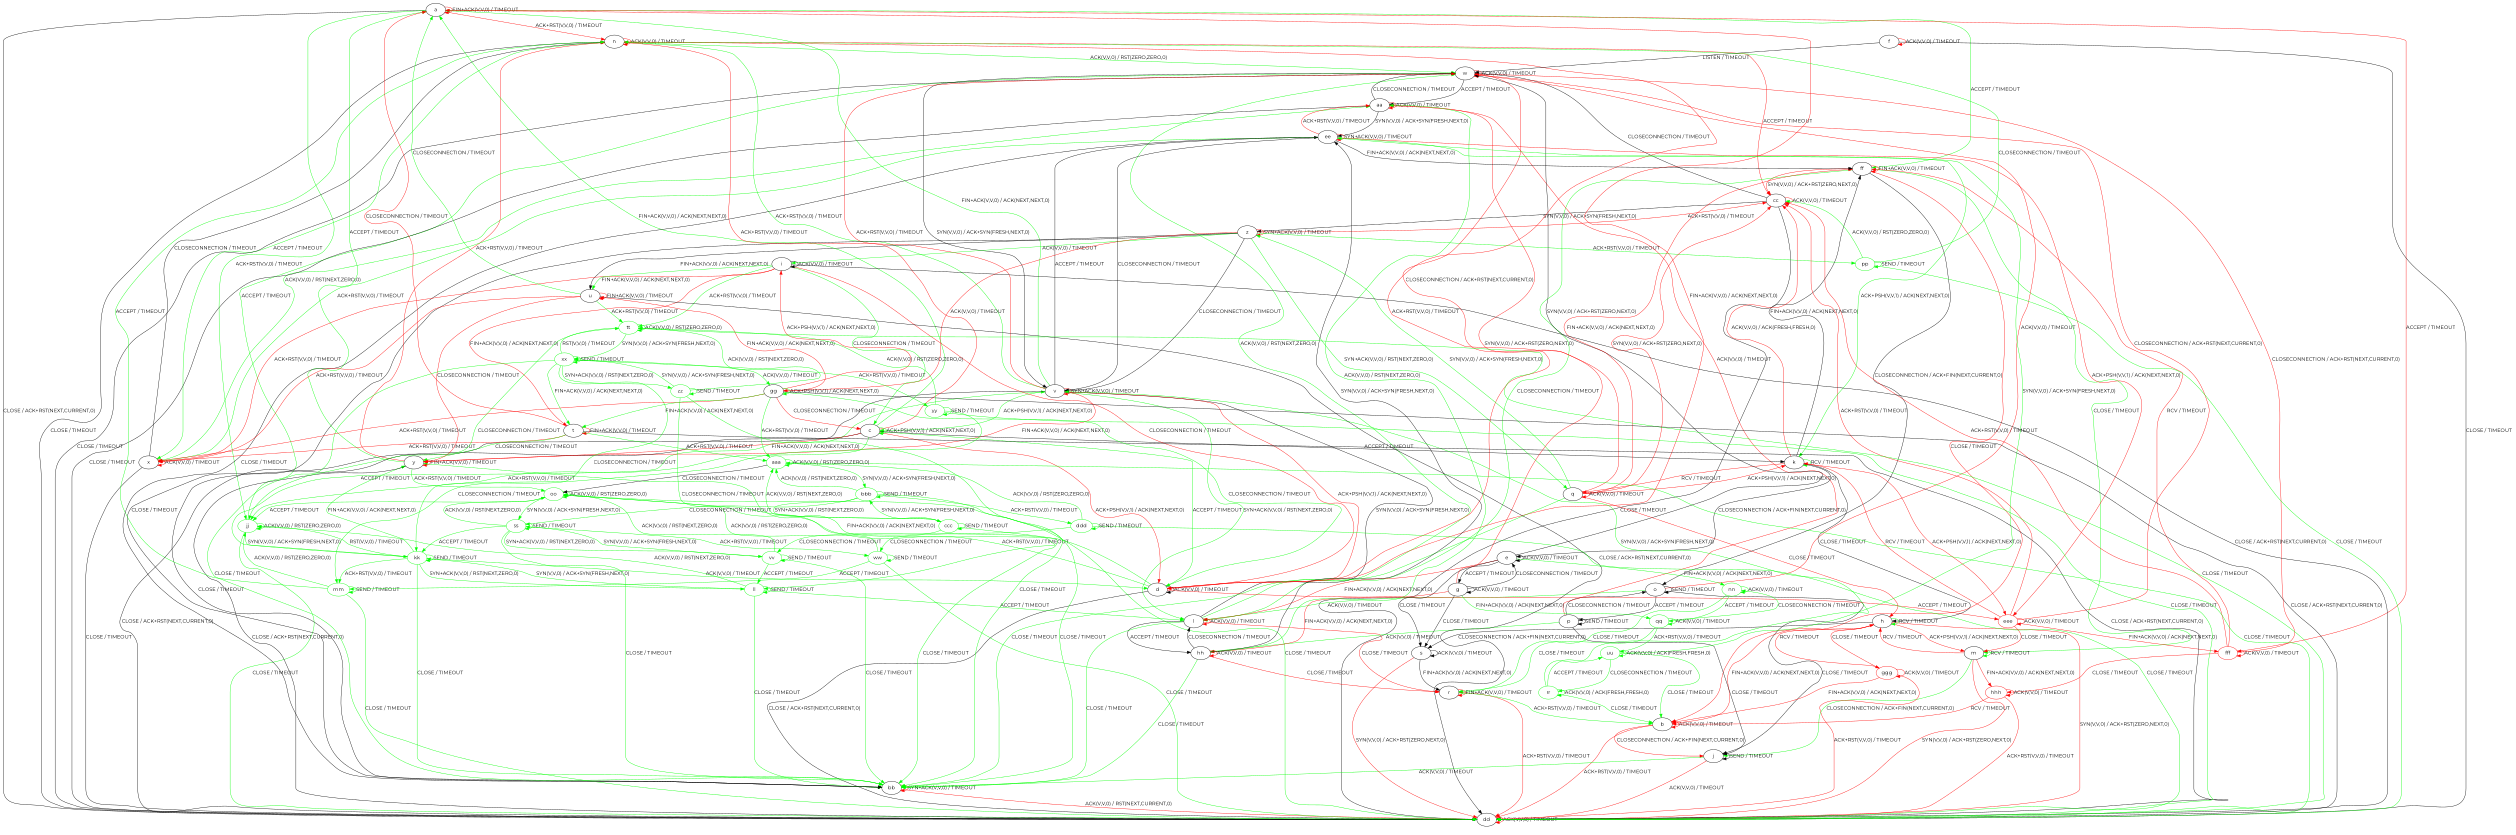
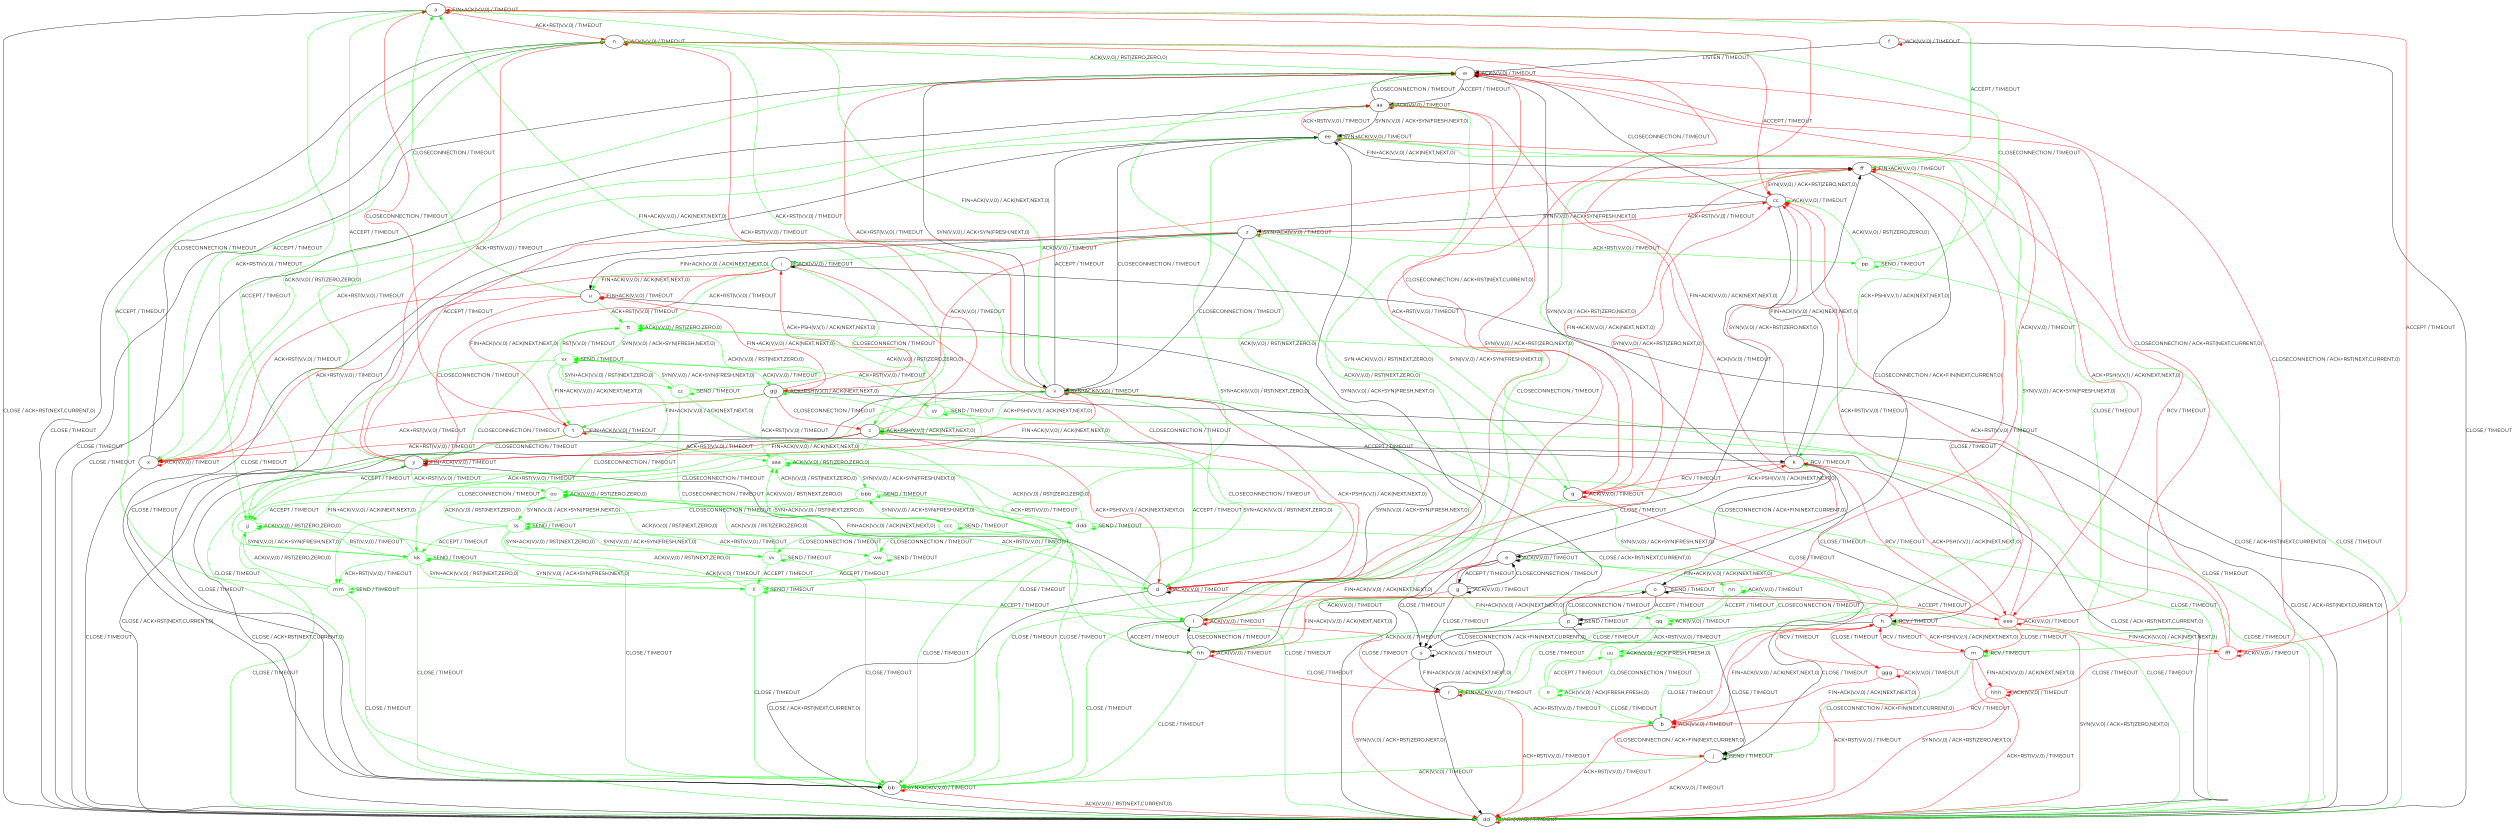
edge "y" -> "ff": added, label "ACCEPT / TIMEOUT"
edge "x" -> "aa": label "ACK(V,V,0) / RST(NEXT,ZERO,0)" -> "ACK(V,V,0) / RST(ZERO,ZERO,0)"
edge "k" -> "cc": label "ACK(V,V,0) / ACK(FRESH,FRESH,0)" -> "SYN(V,V,0) / ACK+RST(ZERO,NEXT,0)"
edge "ee" -> "hh": added, label "SYN+ACK(V,V,0) / RST(NEXT,ZERO,0)"
edge "aaa" -> "oo": color black -> green
edge "d" -> "y": color green -> black
edge "ww" -> "dd": removed, label "CLOSE / TIMEOUT"
